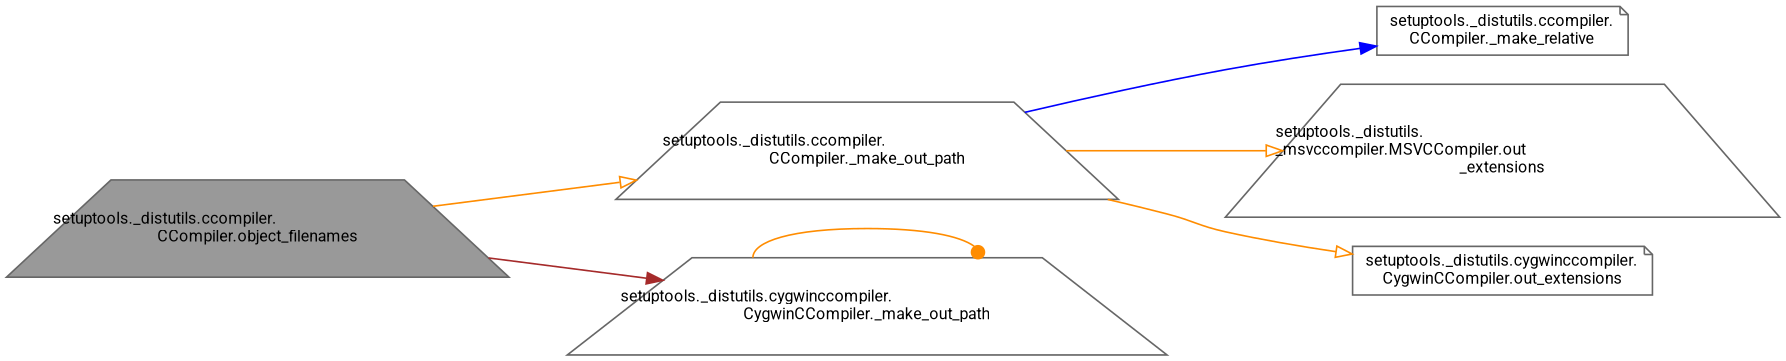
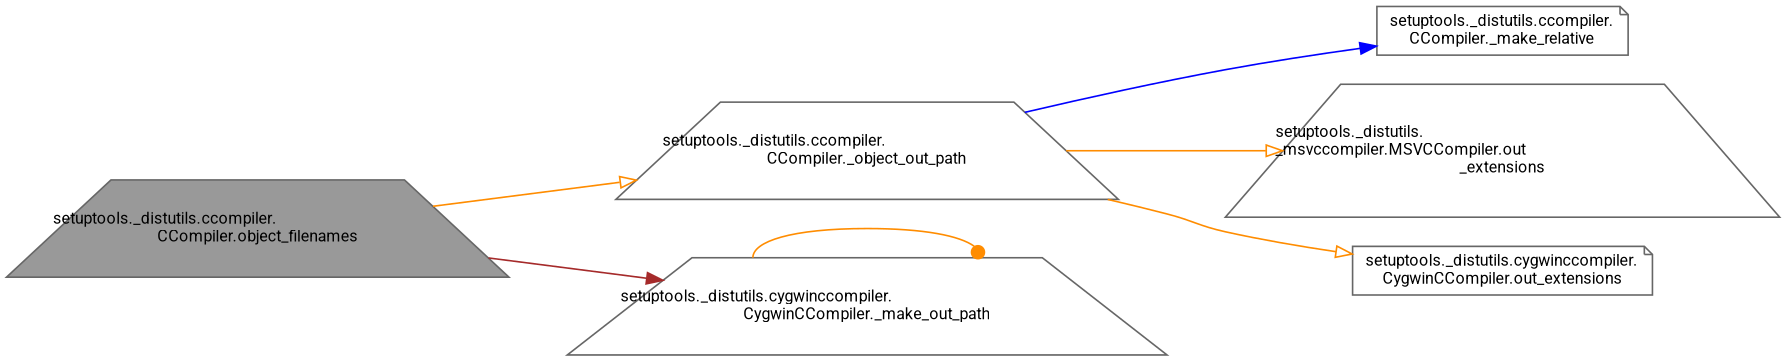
node "setuptools._distutils.ccompiler. CCompiler._make_out_path": label "setuptools._distutils.ccompiler. CCompiler._make_out_path" -> "setuptools._distutils.ccompiler. CCompiler._object_out_path"
